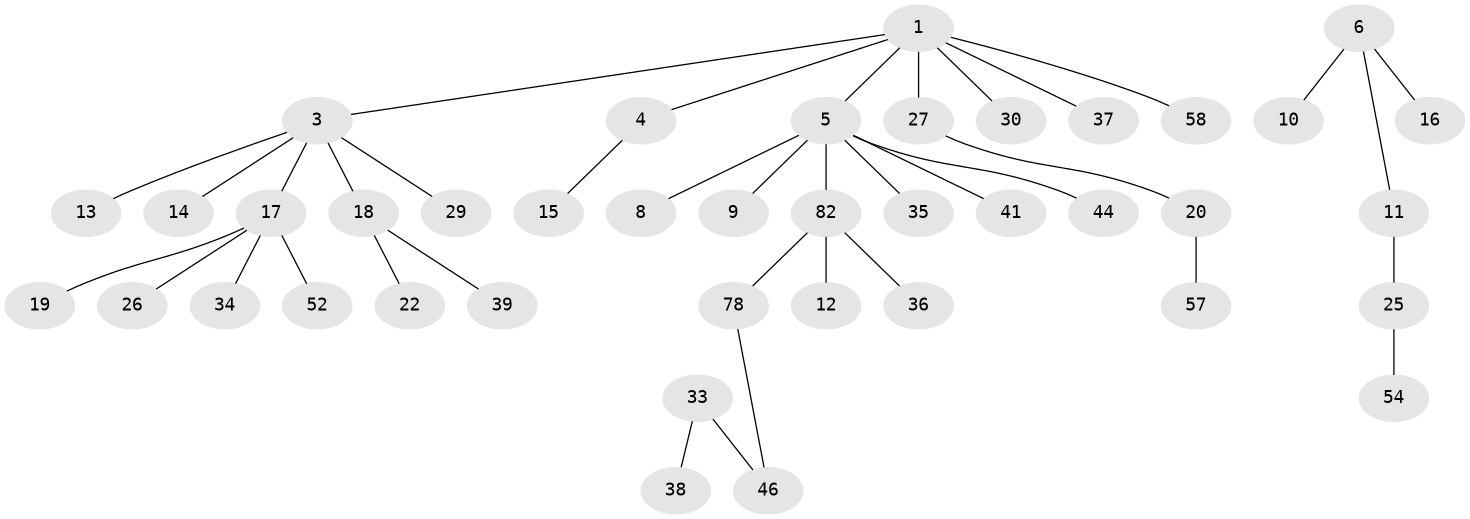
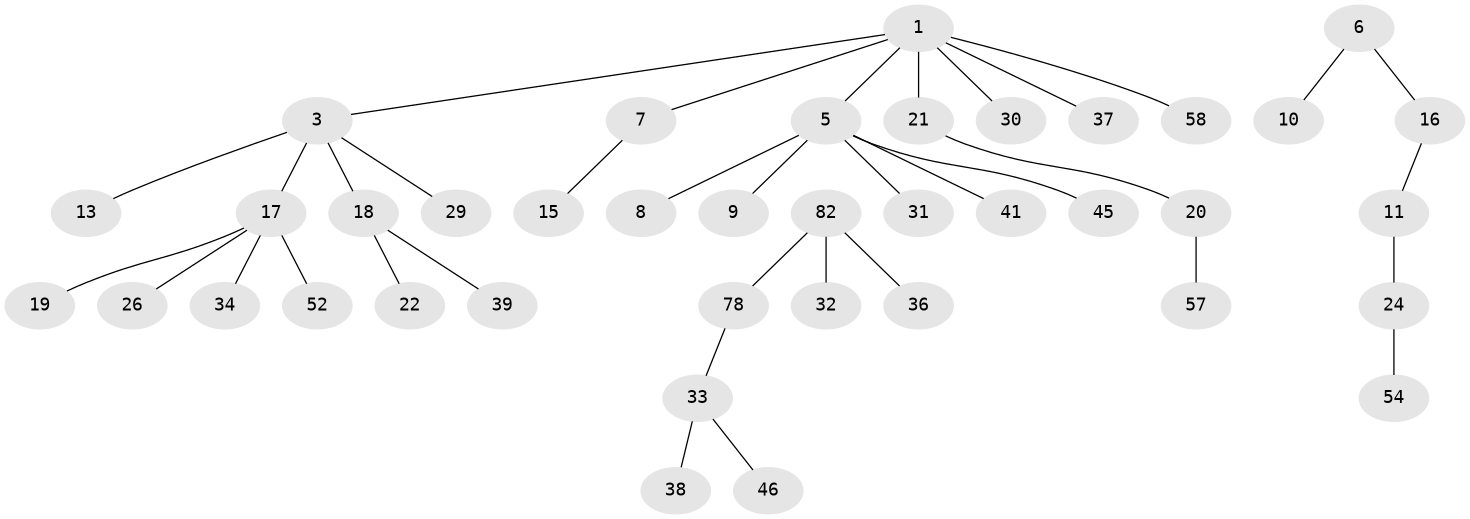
node "4": label "4" -> "7"
node "27": label "27" -> "21"
edge "6" -- "11": now "16" -- "11"
edge "5" -- "82": removed
node "14": removed
node "35": label "35" -> "31"
node "44": label "44" -> "45"
node "12": label "12" -> "32"
node "25": label "25" -> "24"
edge "78" -- "46": now "78" -- "33"
